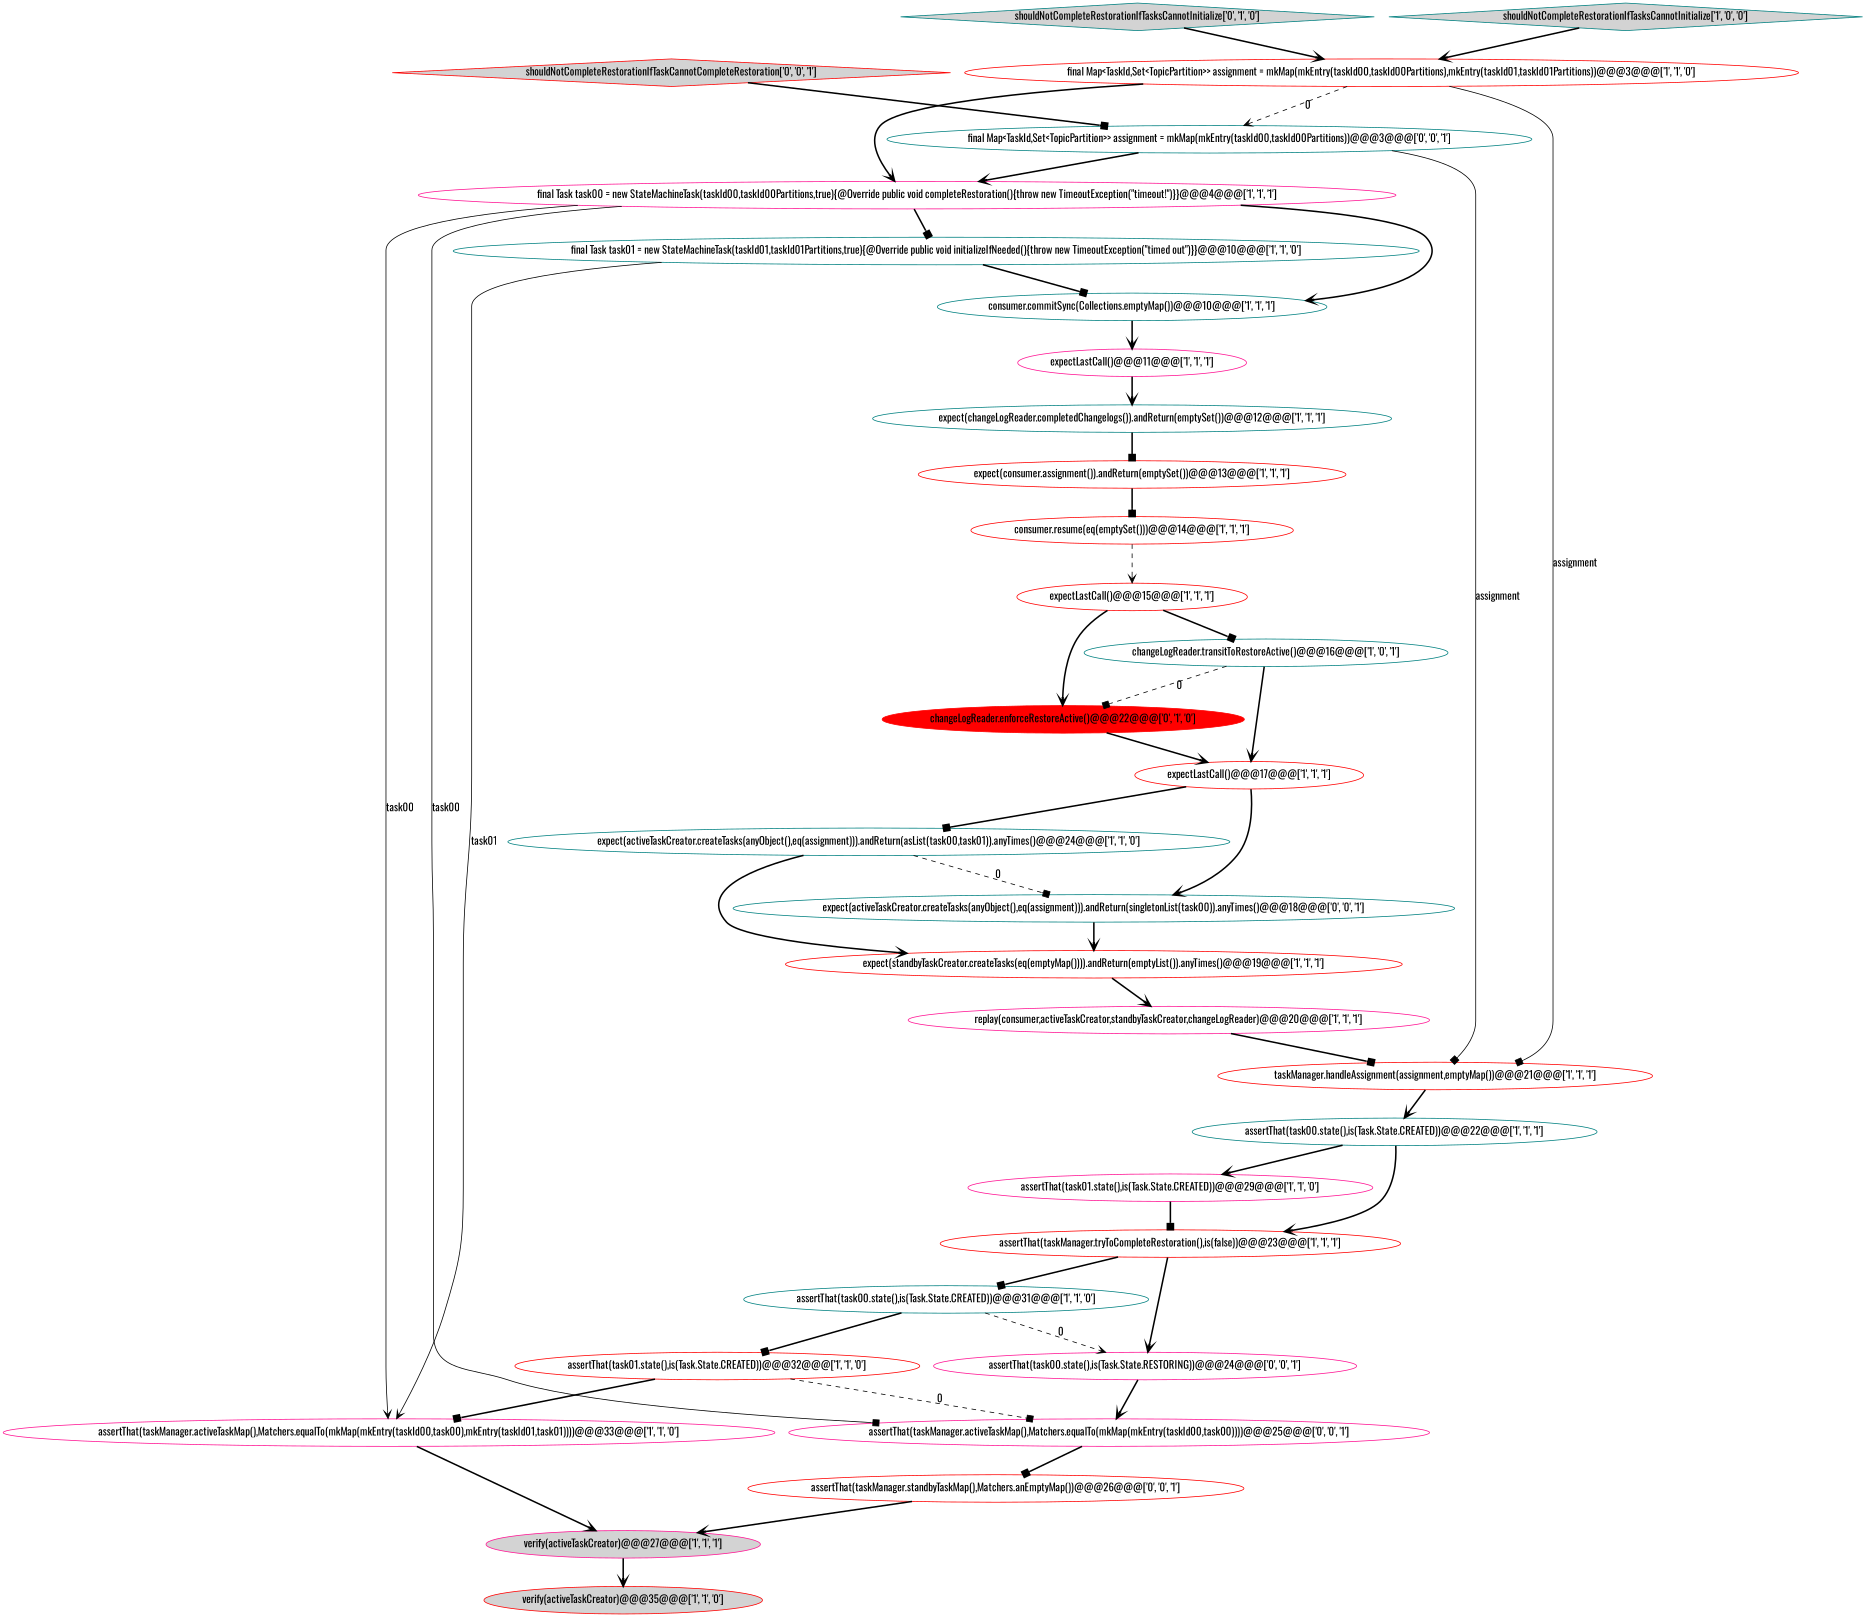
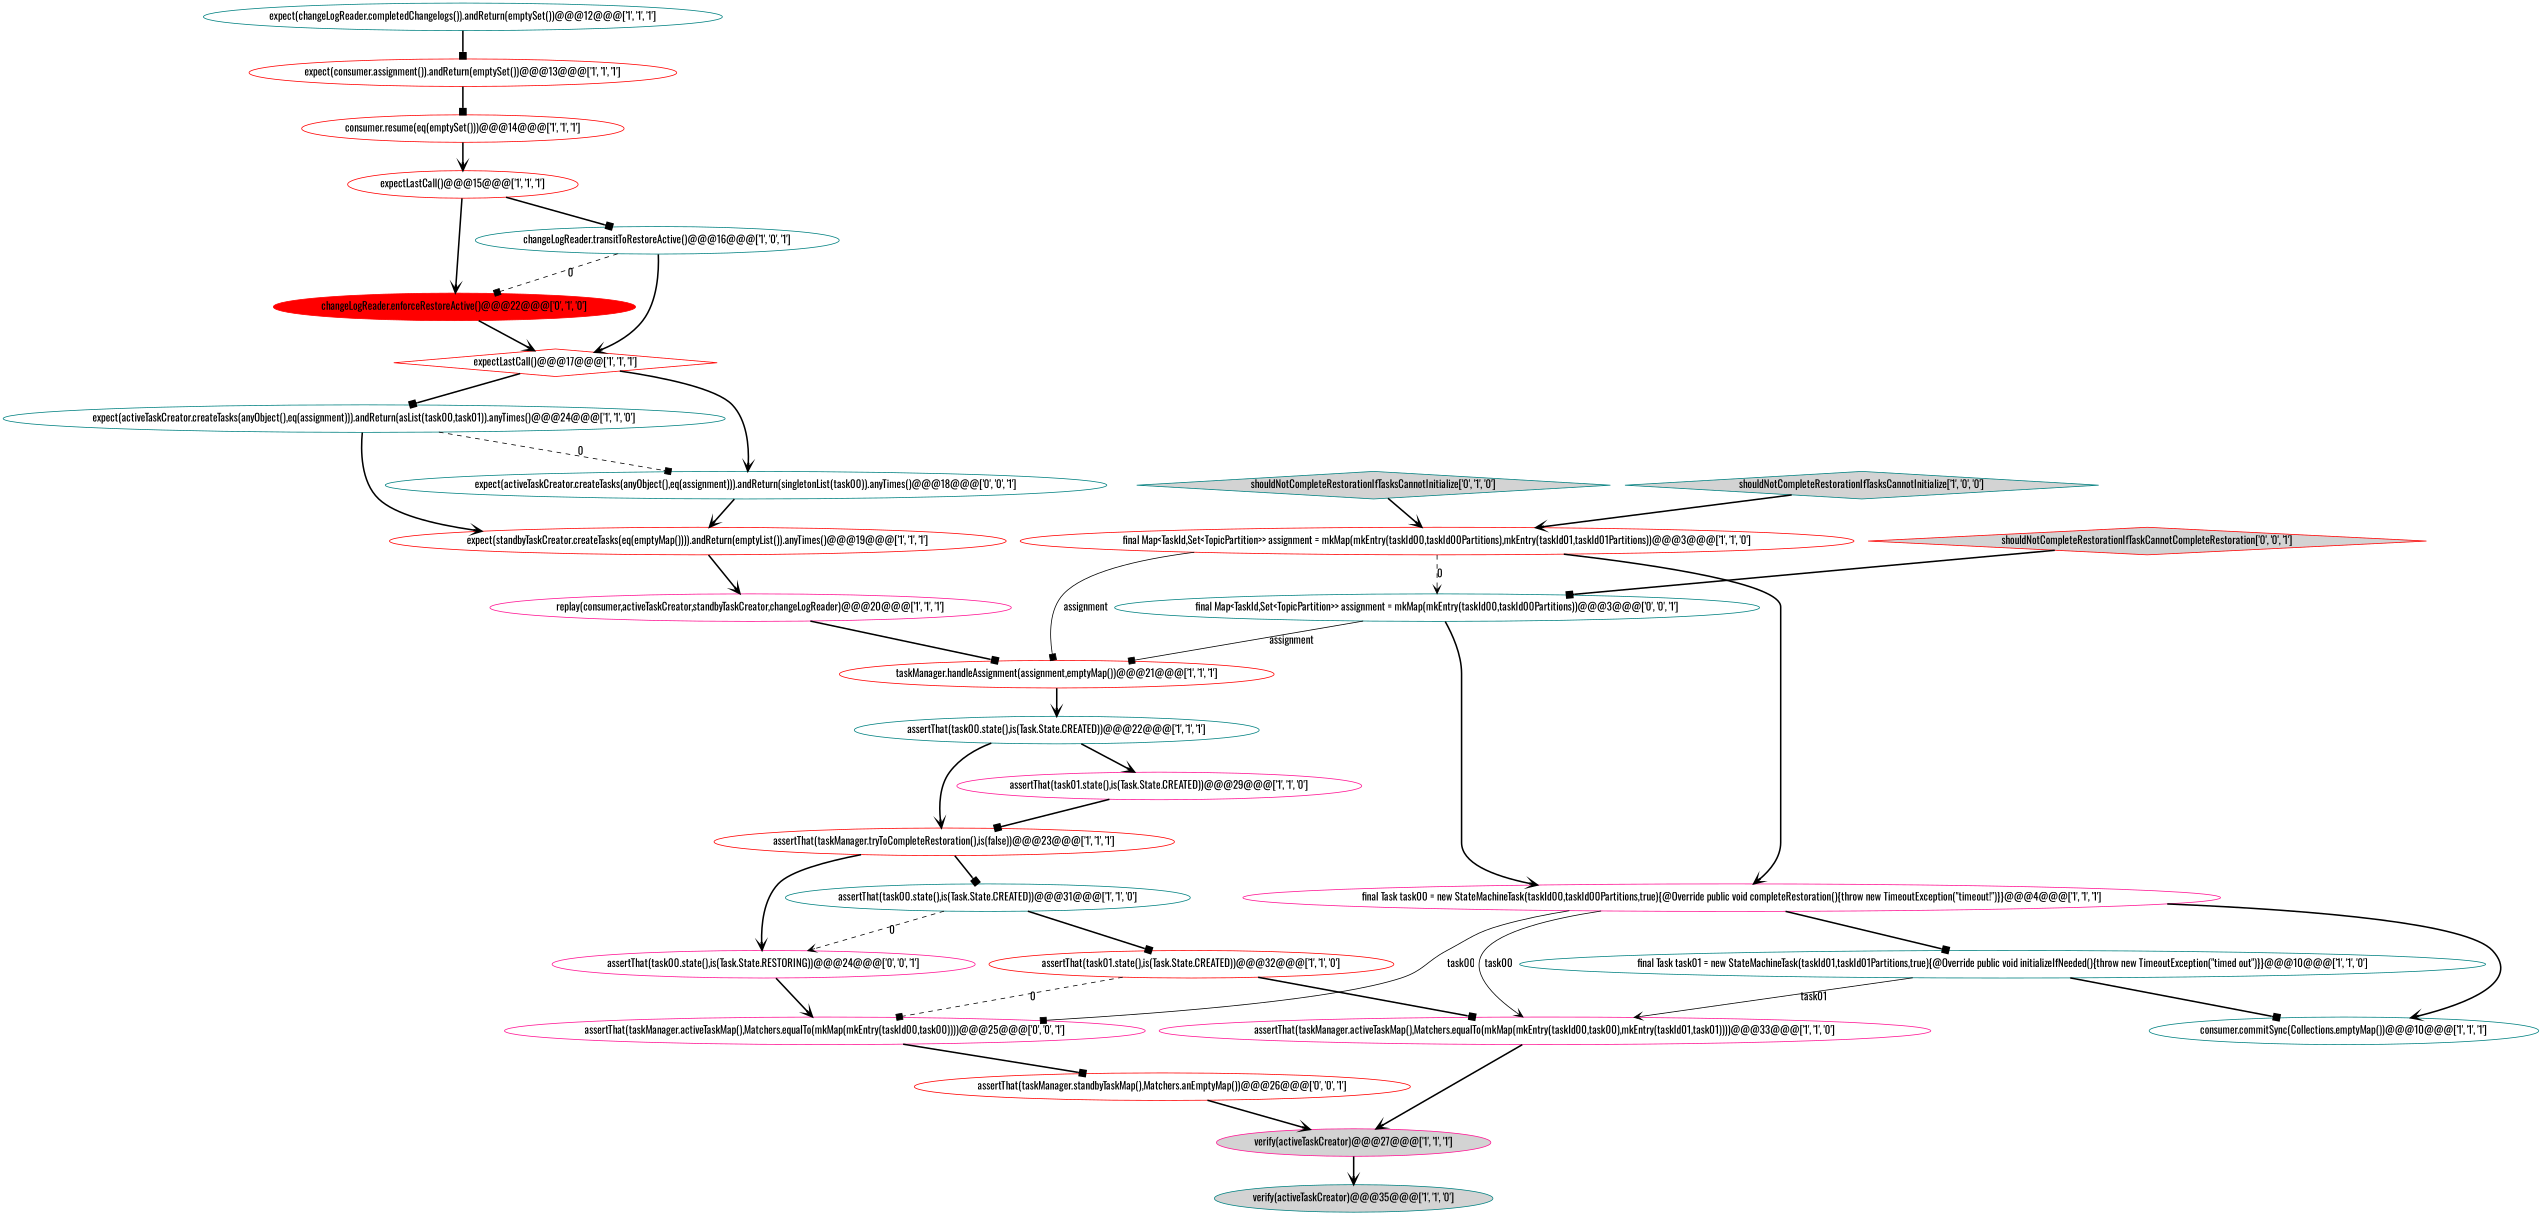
node "expectLastCall()@@@11@@@['1', '1', '1']": removed
edge "consumer.resume(eq(emptySet()))@@@14@@@['1', '1', '1']" -> "expectLastCall()@@@15@@@['1', '1', '1']": style dashed -> bold
node "expectLastCall()@@@17@@@['1', '1', '1']": shape ellipse -> diamond
node "verify(activeTaskCreator)@@@35@@@['1', '1', '0']": color red -> teal
